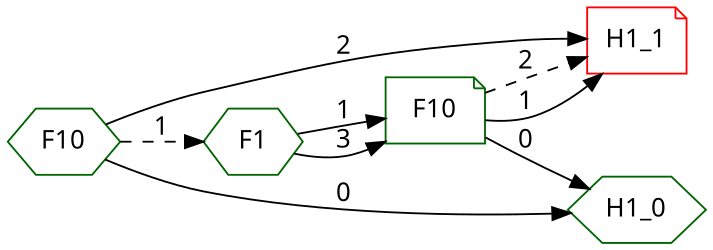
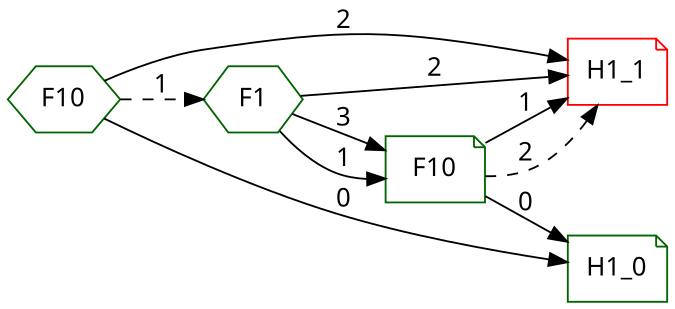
edge "F1" -> "H1_1": added, label "2"
node "H1_0": shape hexagon -> note
